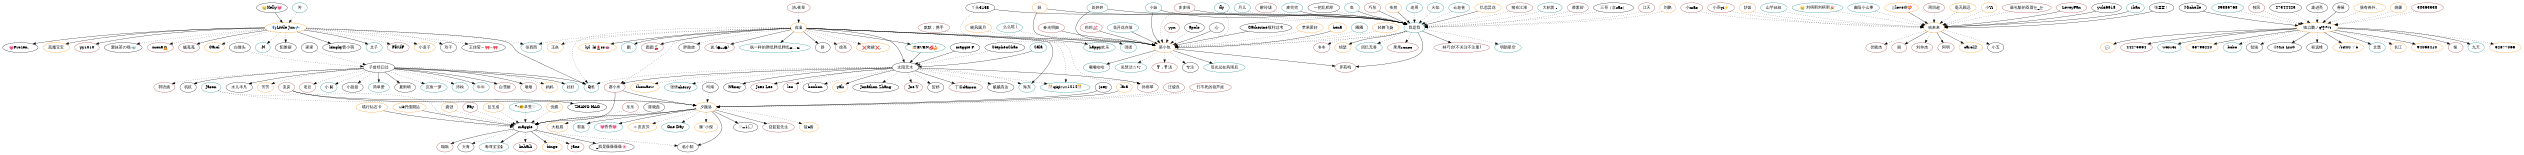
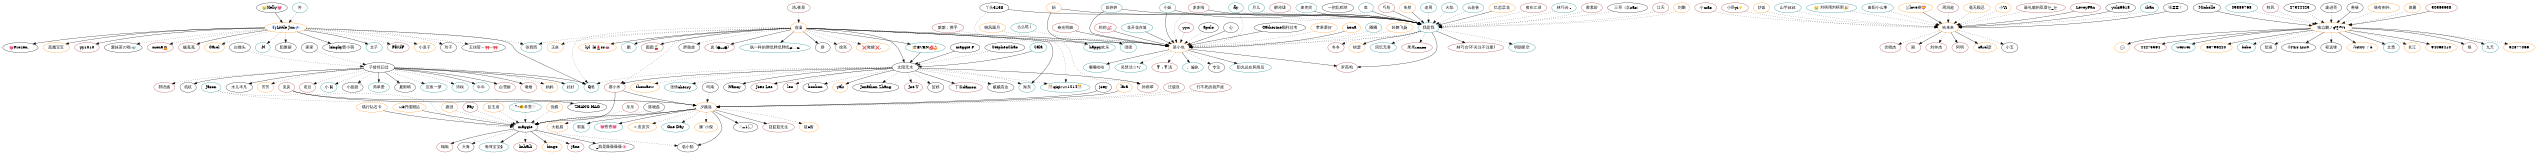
node "大粘荚 -": label "大粘荚 -" -> "林巧合 -"
edge "30363338" -> "狼尛鹏ノç²º¹³¼": style dotted -> solid
edge "zhan" -> "哈来来": style solid -> dotted
node "。偏执": added
